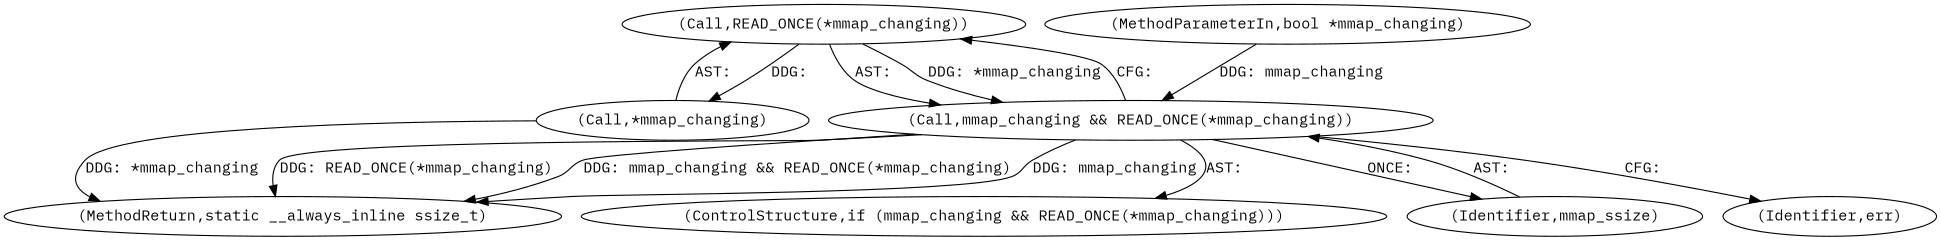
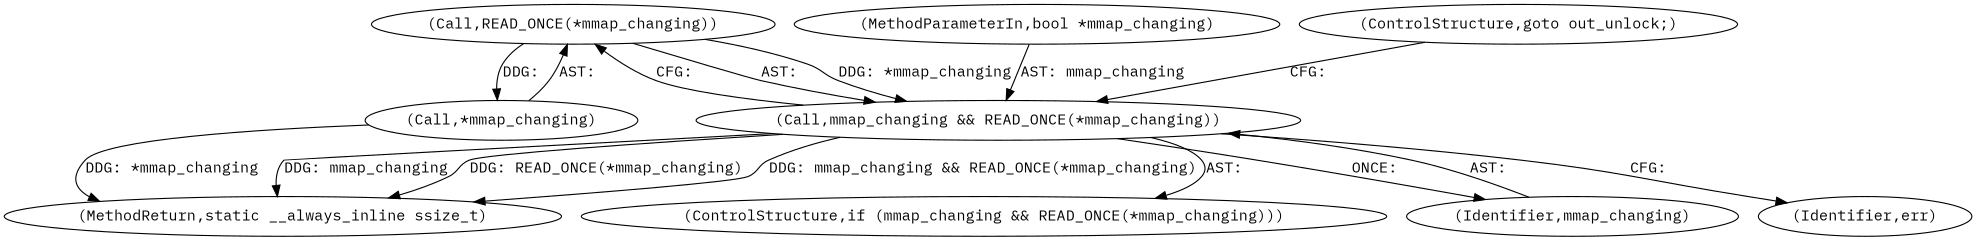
node "(ControlStructure,goto out_unlock;)": added
edge "(MethodParameterIn,bool *mmap_changing)" -> "(Call,mmap_changing && READ_ONCE(*mmap_changing))": label "DDG: mmap_changing" -> "AST: mmap_changing"
node "(Identifier,mmap_ssize)": label "(Identifier,mmap_ssize)" -> "(Identifier,mmap_changing)"
